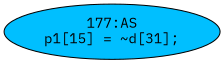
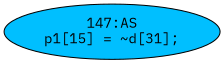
node "177:AS p1[15] = ~d[31];": label "177:AS p1[15] = ~d[31];" -> "147:AS p1[15] = ~d[31];"
